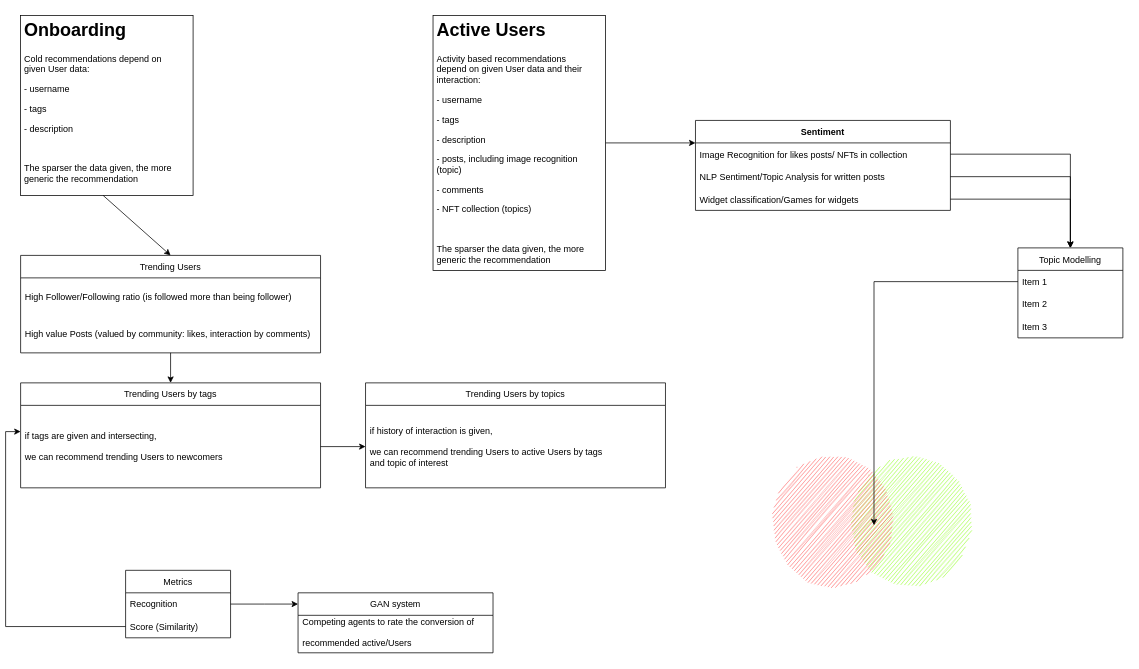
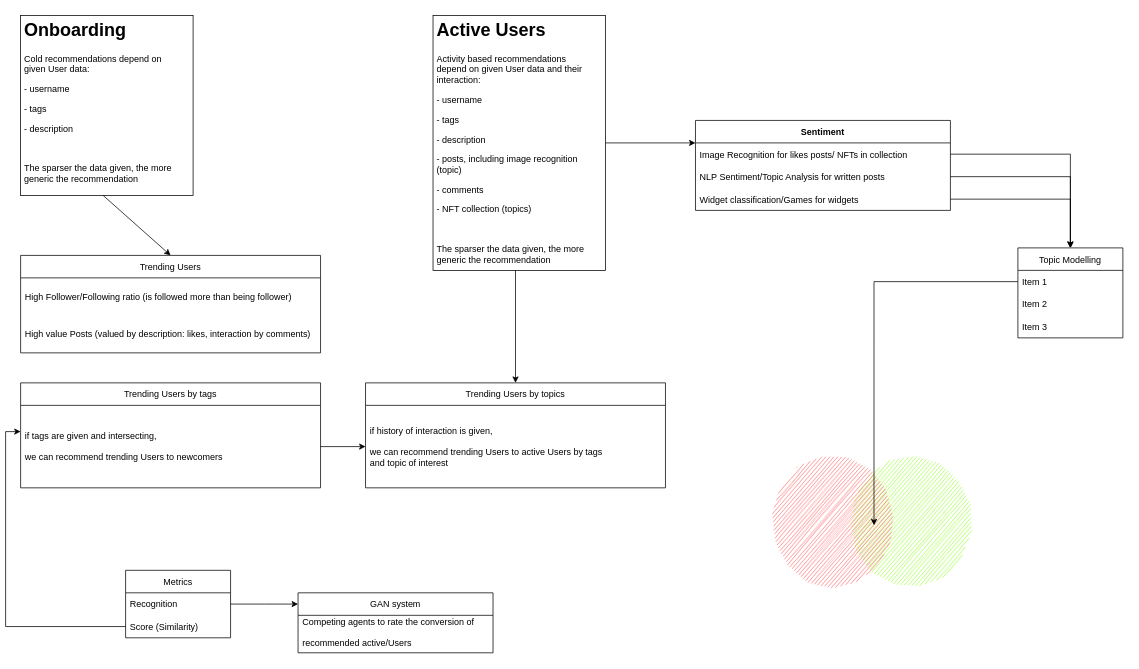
edge "Active Users Activity based recommendations depend on given User data and their interaction: - username - tags - description - posts, including image recognition (topic) - comments - NFT collection (topics) The sparser the data given, the more generic the recommendation" -> "Trending Users by topics": added
node "High value Posts (valued by community: likes, interaction by comments)": label "High value Posts (valued by community: likes, interaction by comments)" -> "High value Posts (valued by description: likes, interaction by comments)"
edge "Trending Users" -> "Trending Users by tags": removed
